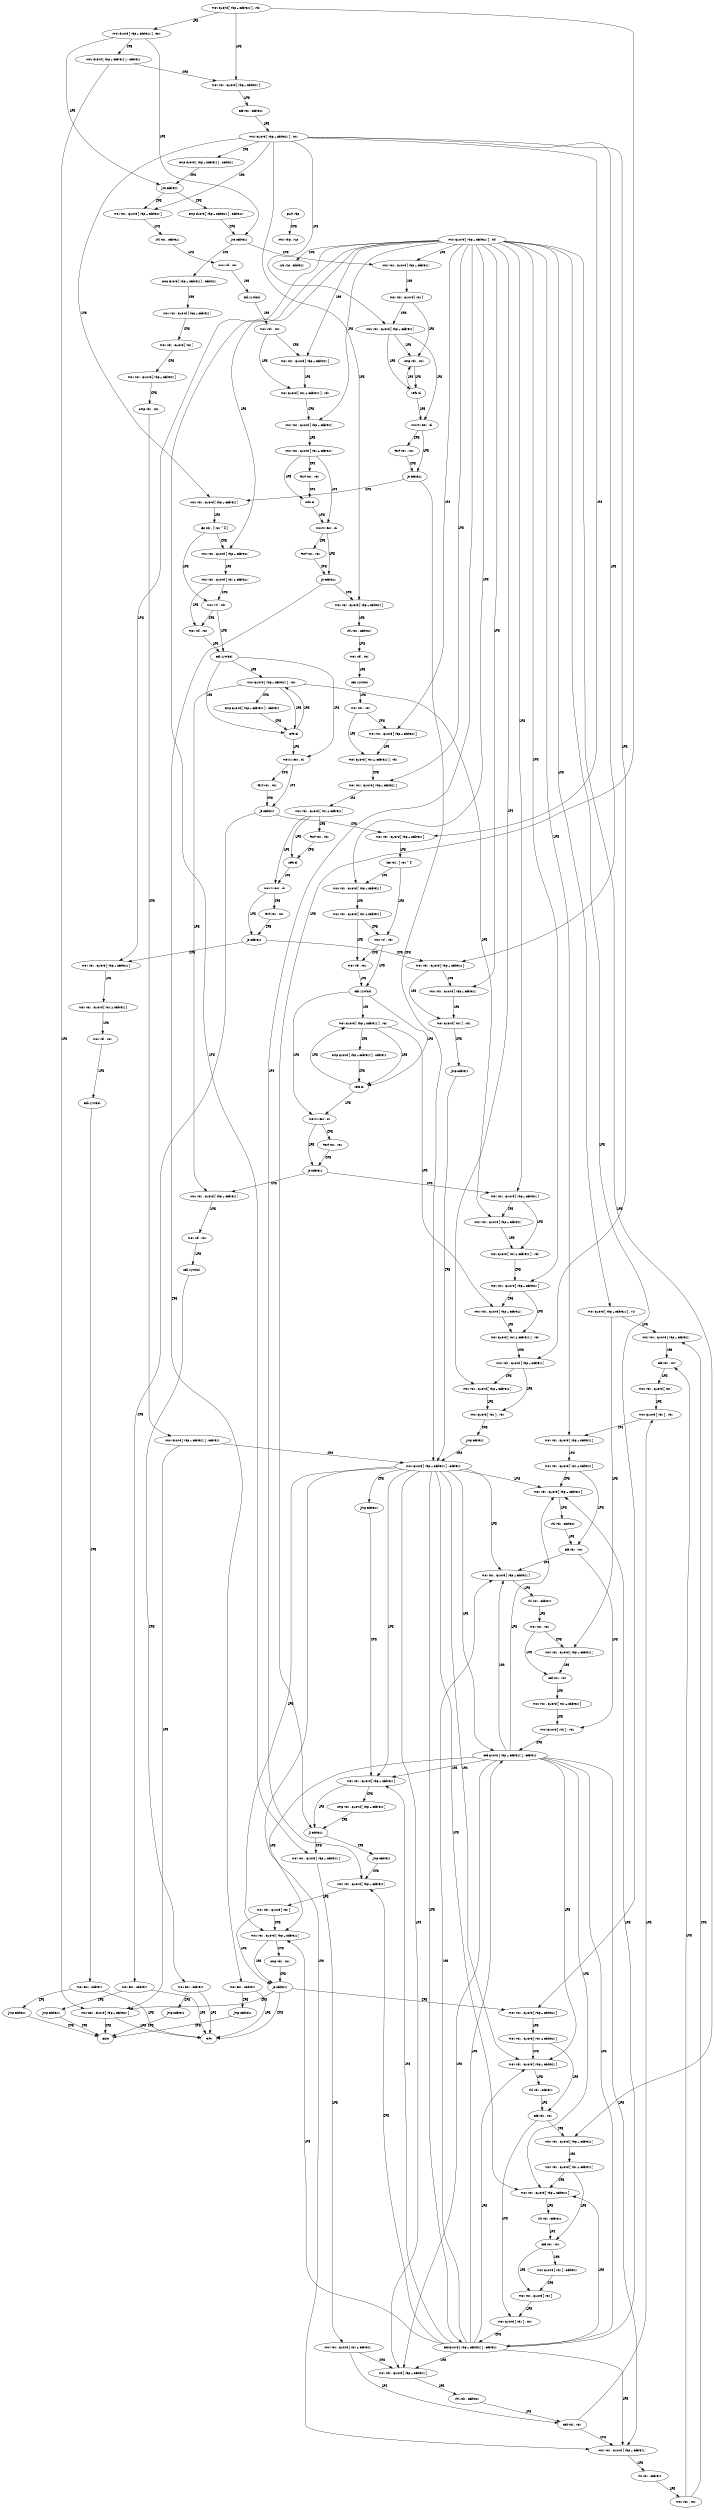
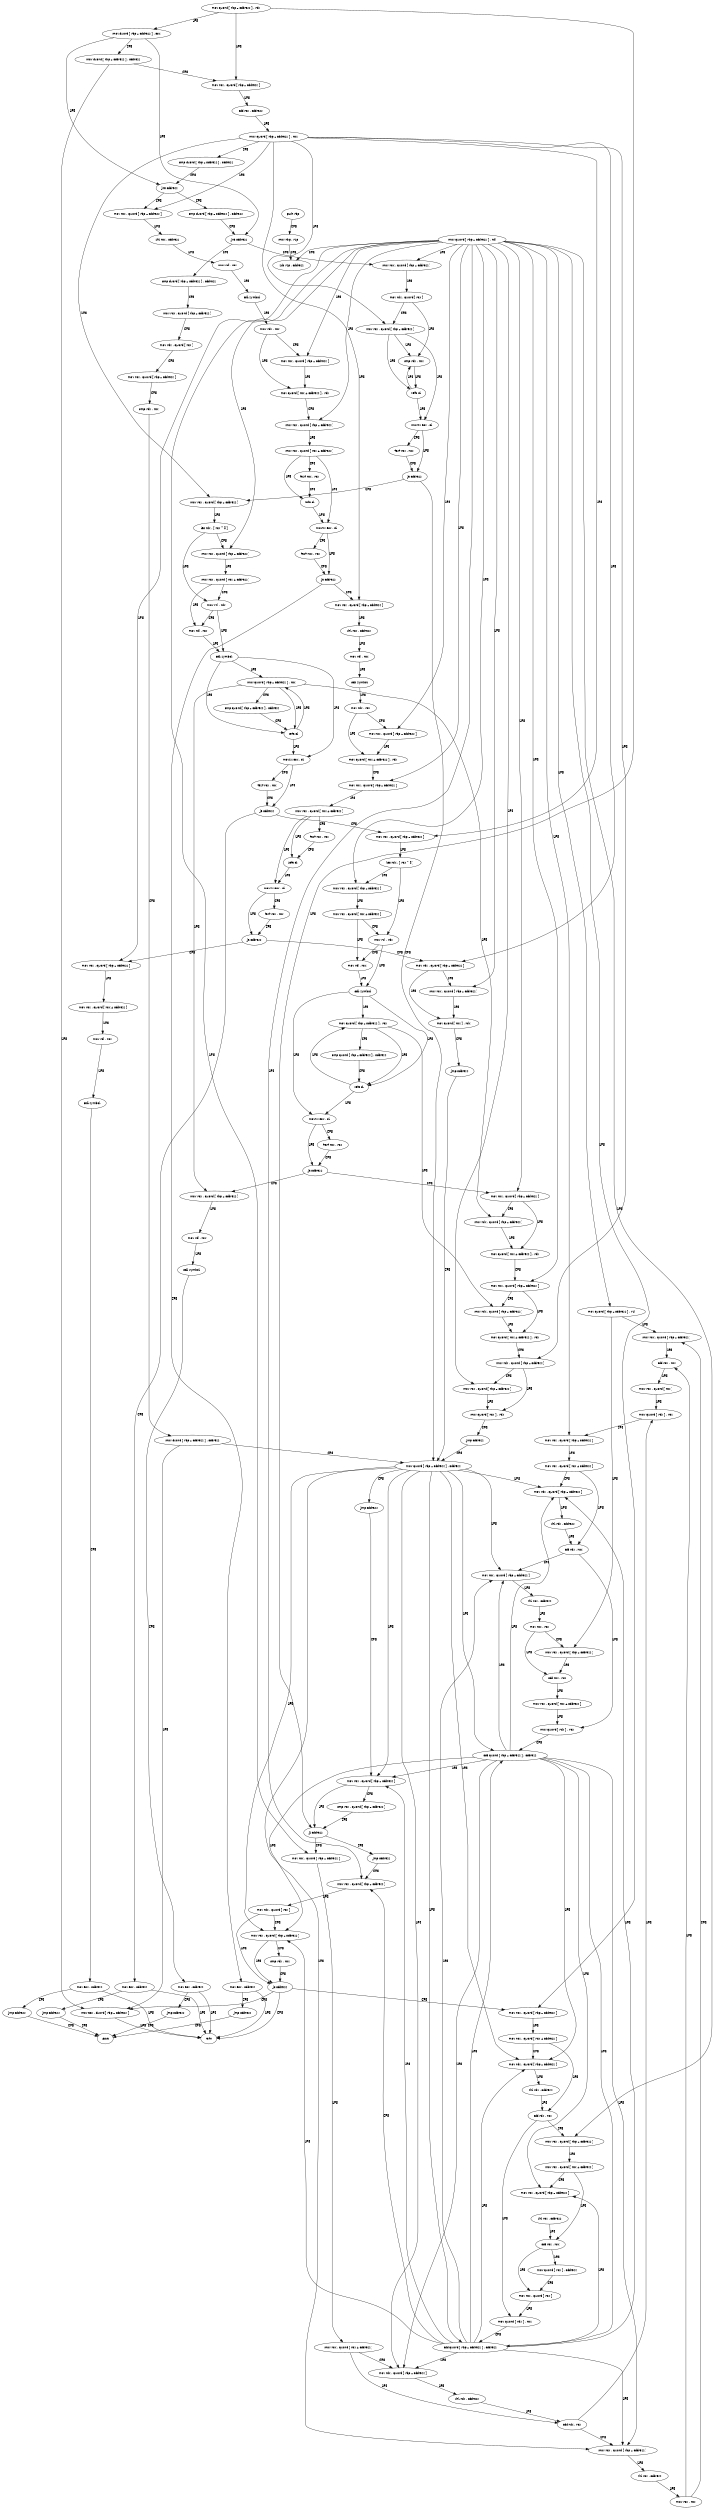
edge "mov rbp , rsp" -> "sub rsp , address": added, label "CFG"
edge "mov qword [ rbp - address ] , address" -> "mov rcx , qword [ rbp - address ]": removed, label "DFG"
edge "mov eax , dword [ rbp - address ]" -> "leave": removed, label "CFG"
edge "mov rcx , qword [ rbp - address ]" -> "shl rcx , address": removed, label "DFG"
